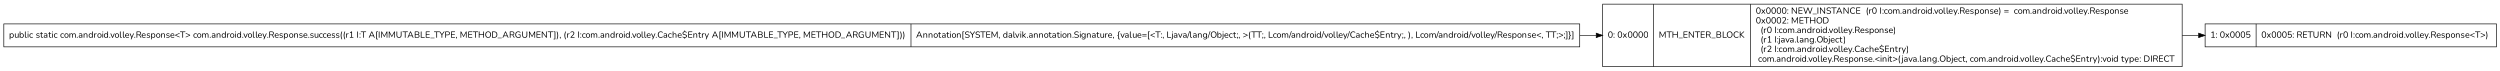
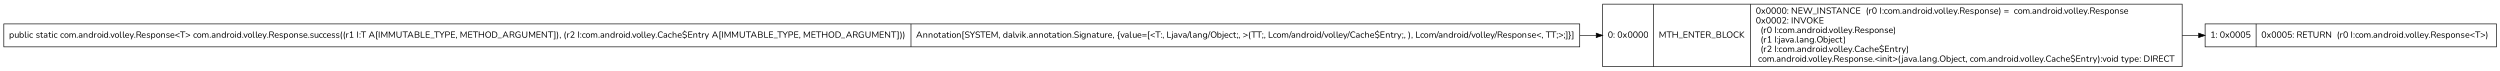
node "0: 0x0000": text "0x0002: METHOD" -> "0x0002: INVOKE"
